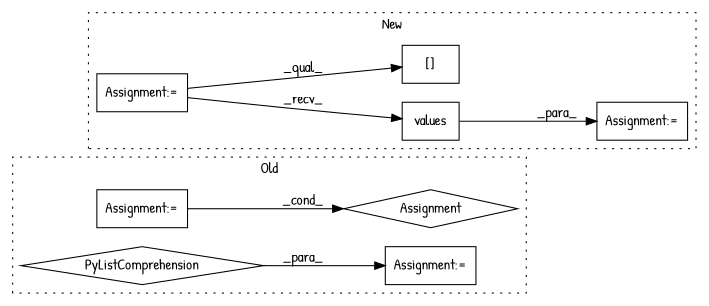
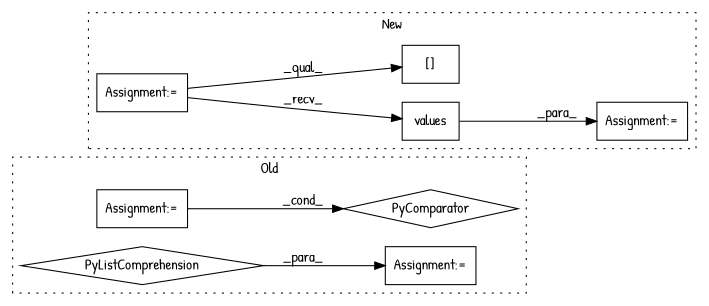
node "Assignment": label "Assignment" -> "PyComparator"
